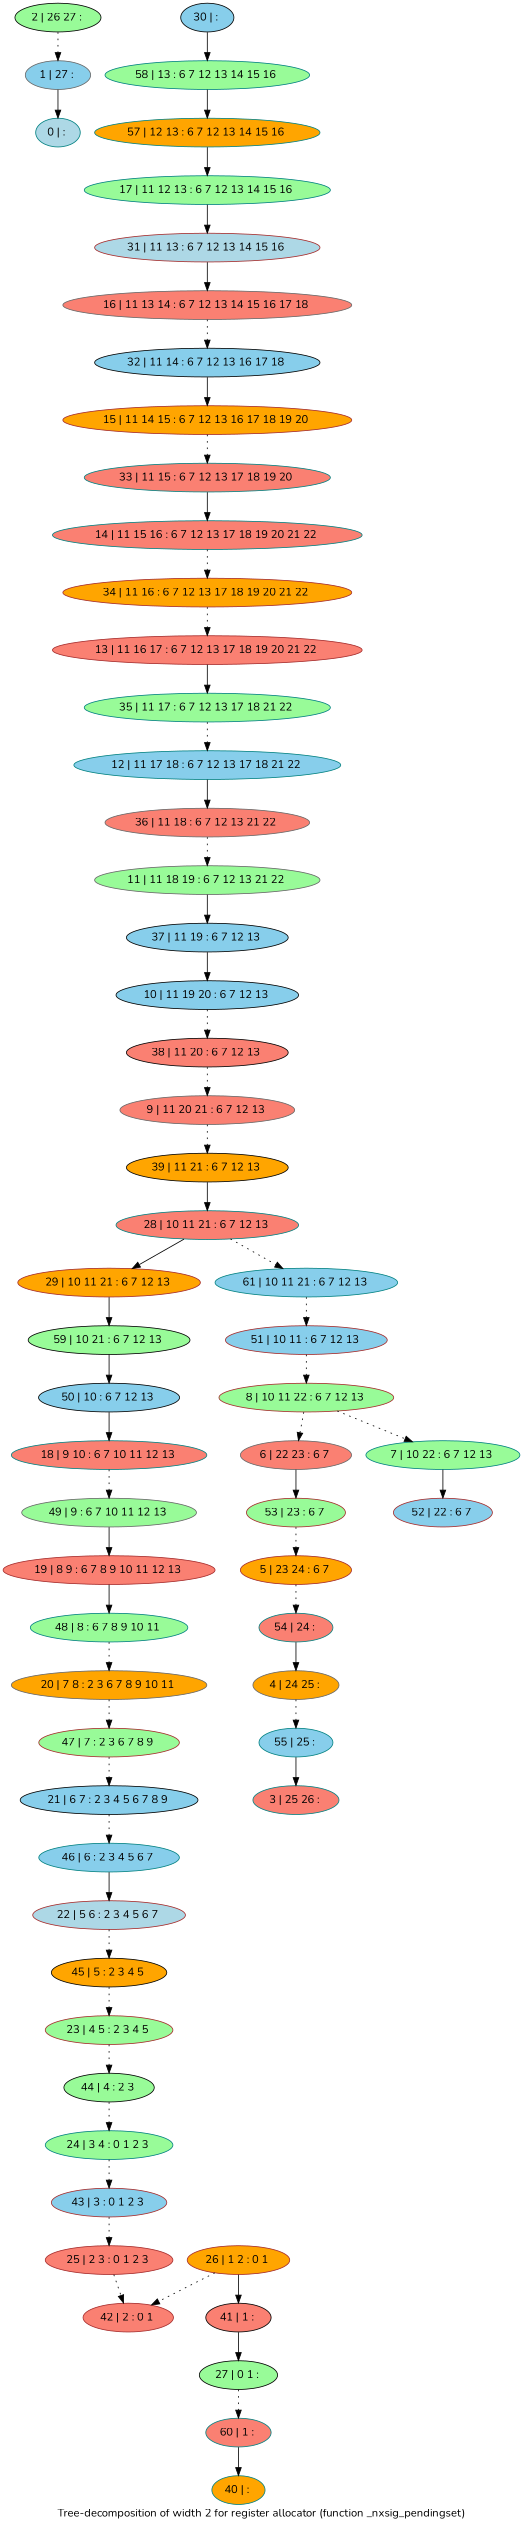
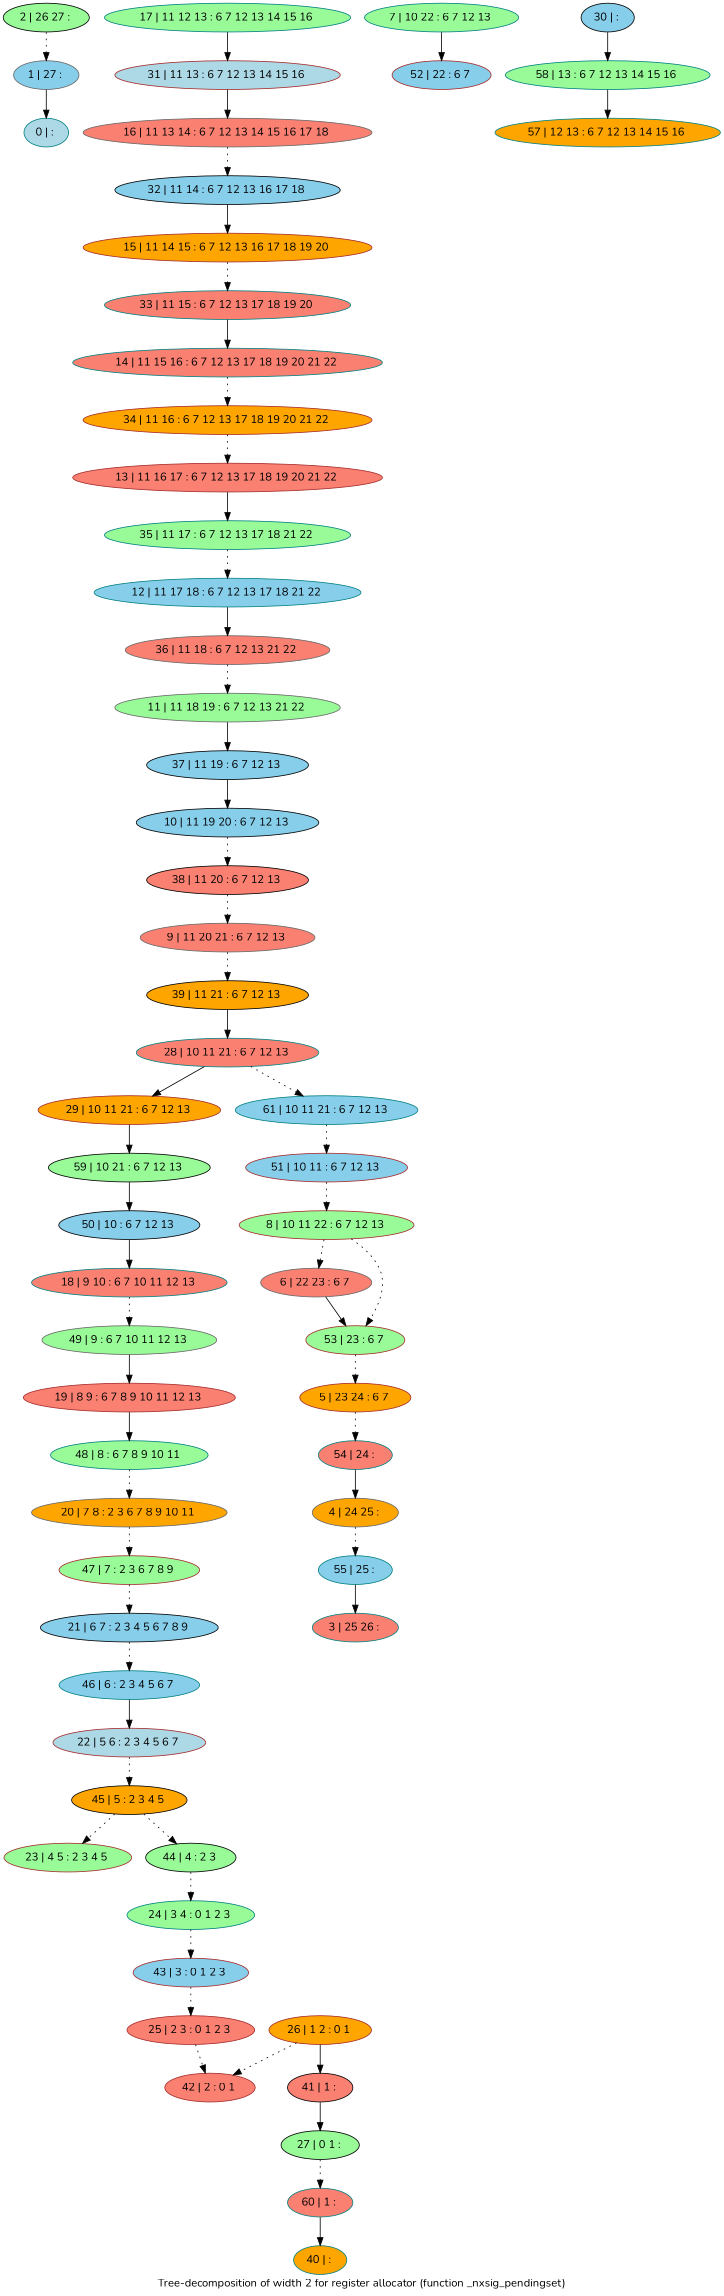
edge "57 | 12 13 : 6 7 12 13 14 15 16" -> "17 | 11 12 13 : 6 7 12 13 14 15 16": removed
edge "8 | 10 11 22 : 6 7 12 13" -> "7 | 10 22 : 6 7 12 13": now "8 | 10 11 22 : 6 7 12 13" -> "53 | 23 : 6 7"
edge "23 | 4 5 : 2 3 4 5" -> "44 | 4 : 2 3": now "45 | 5 : 2 3 4 5" -> "44 | 4 : 2 3"
